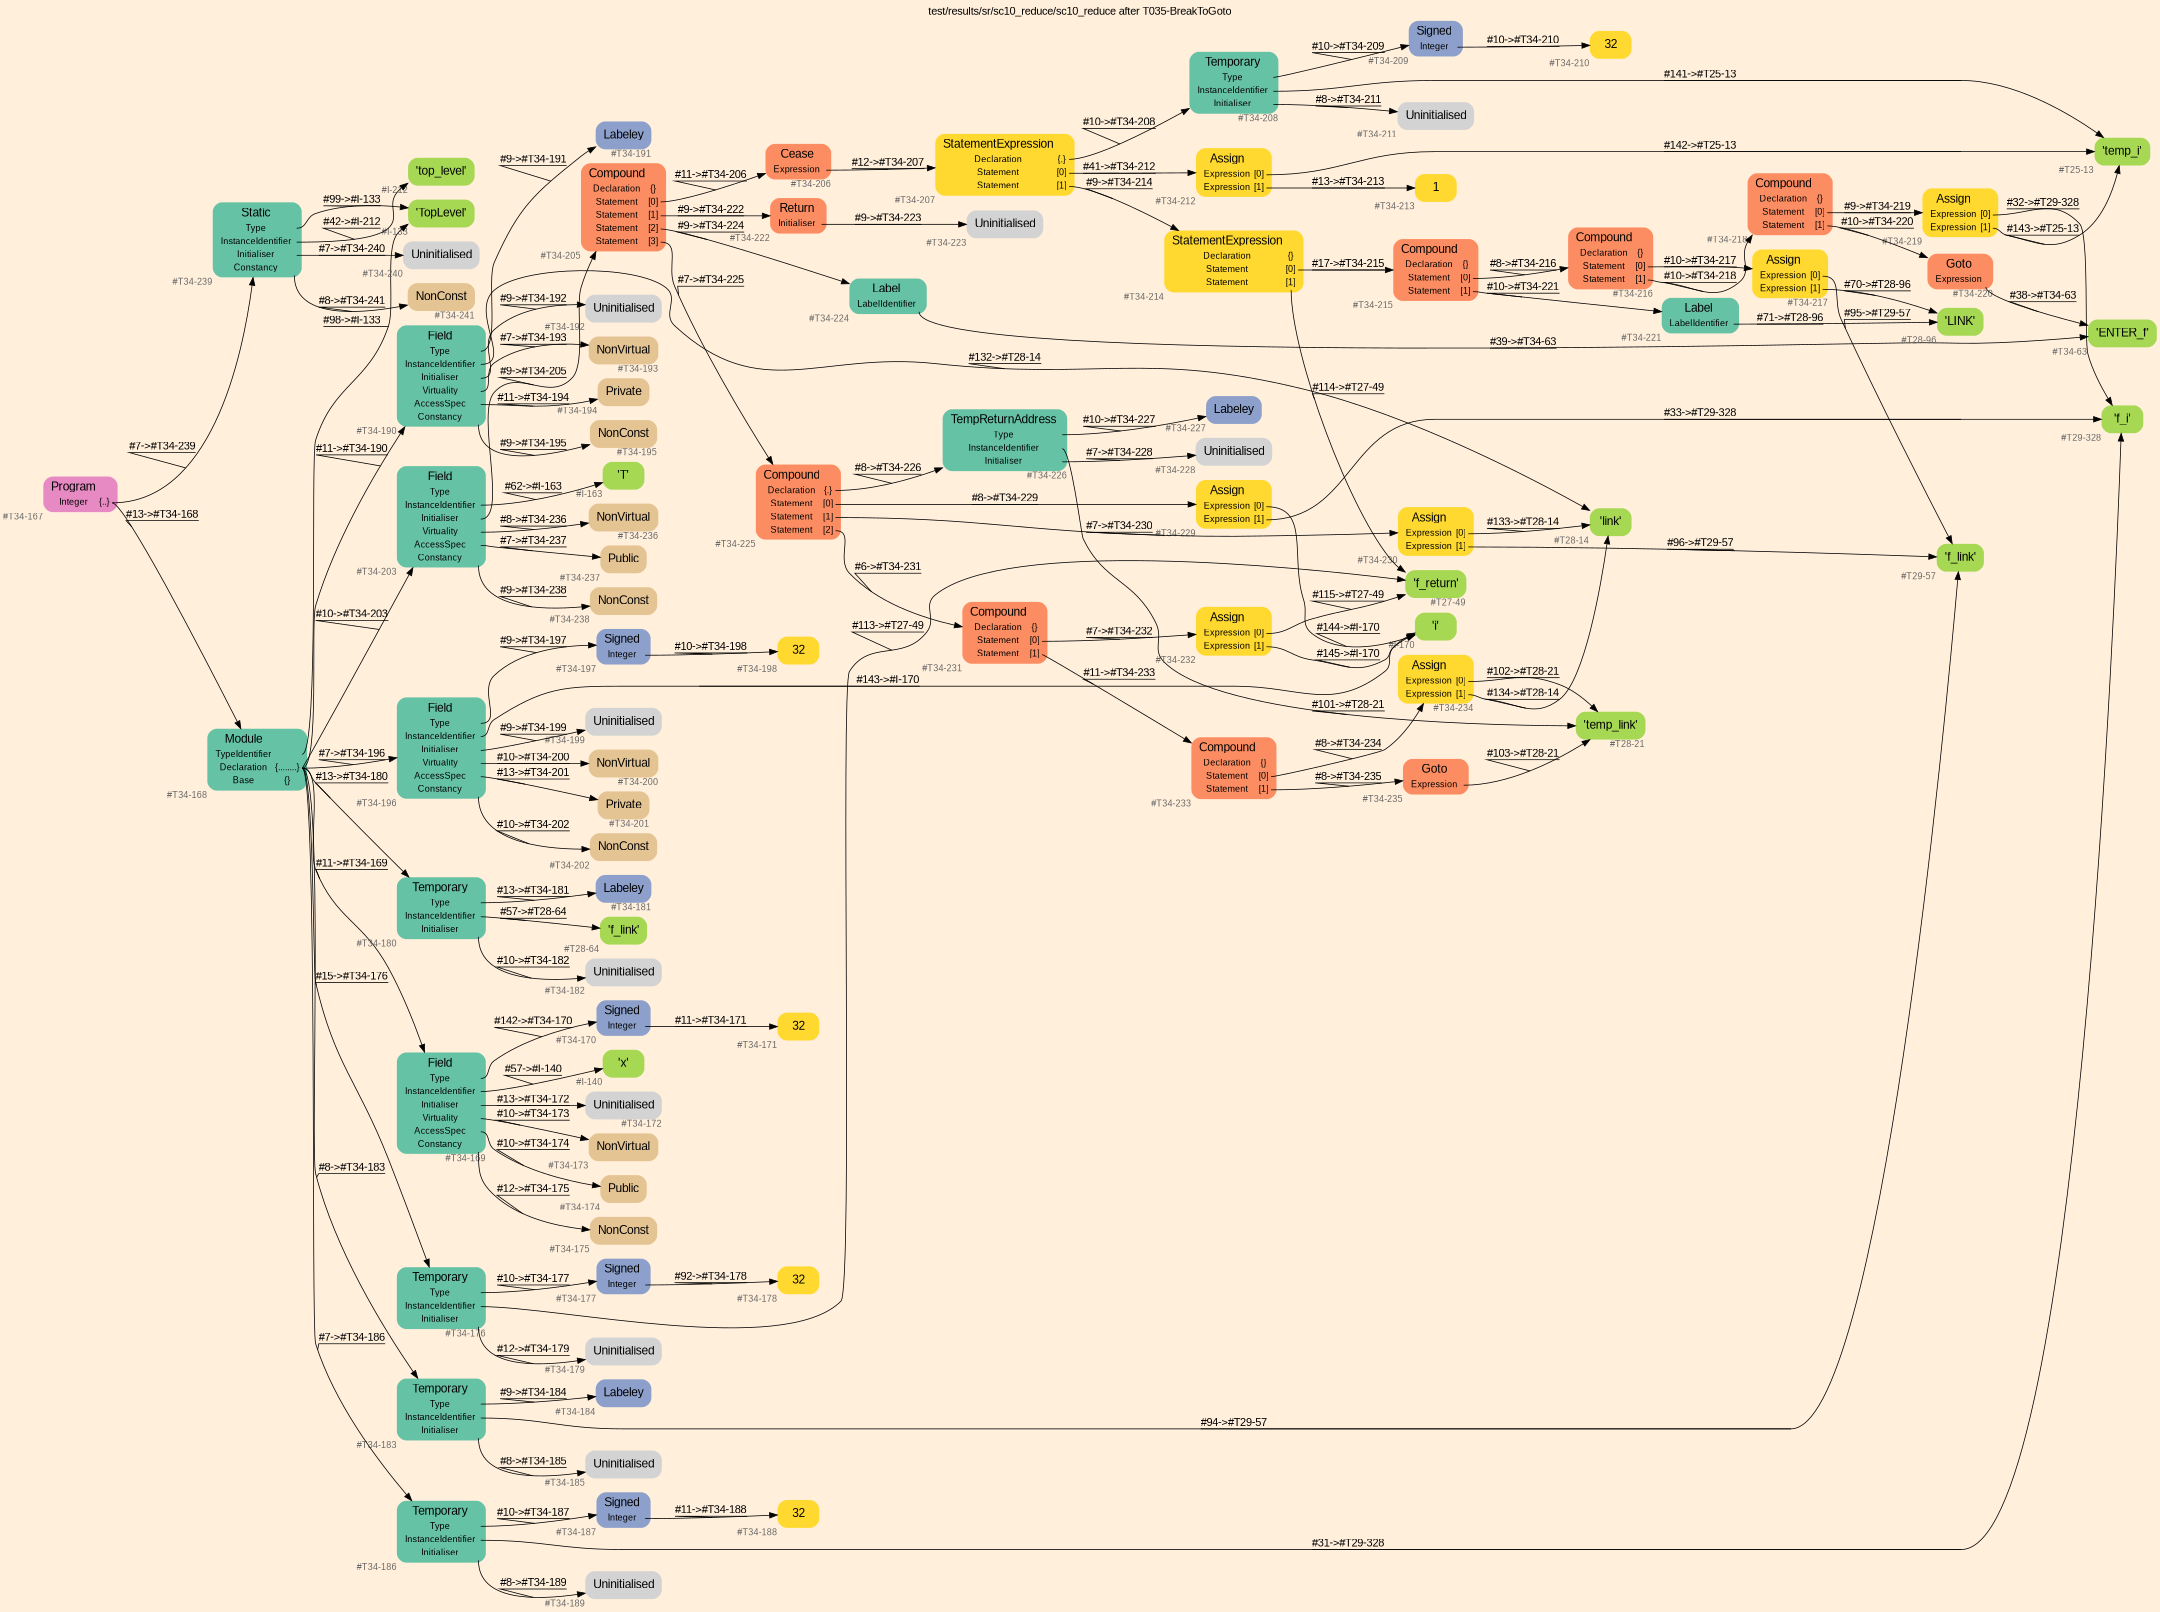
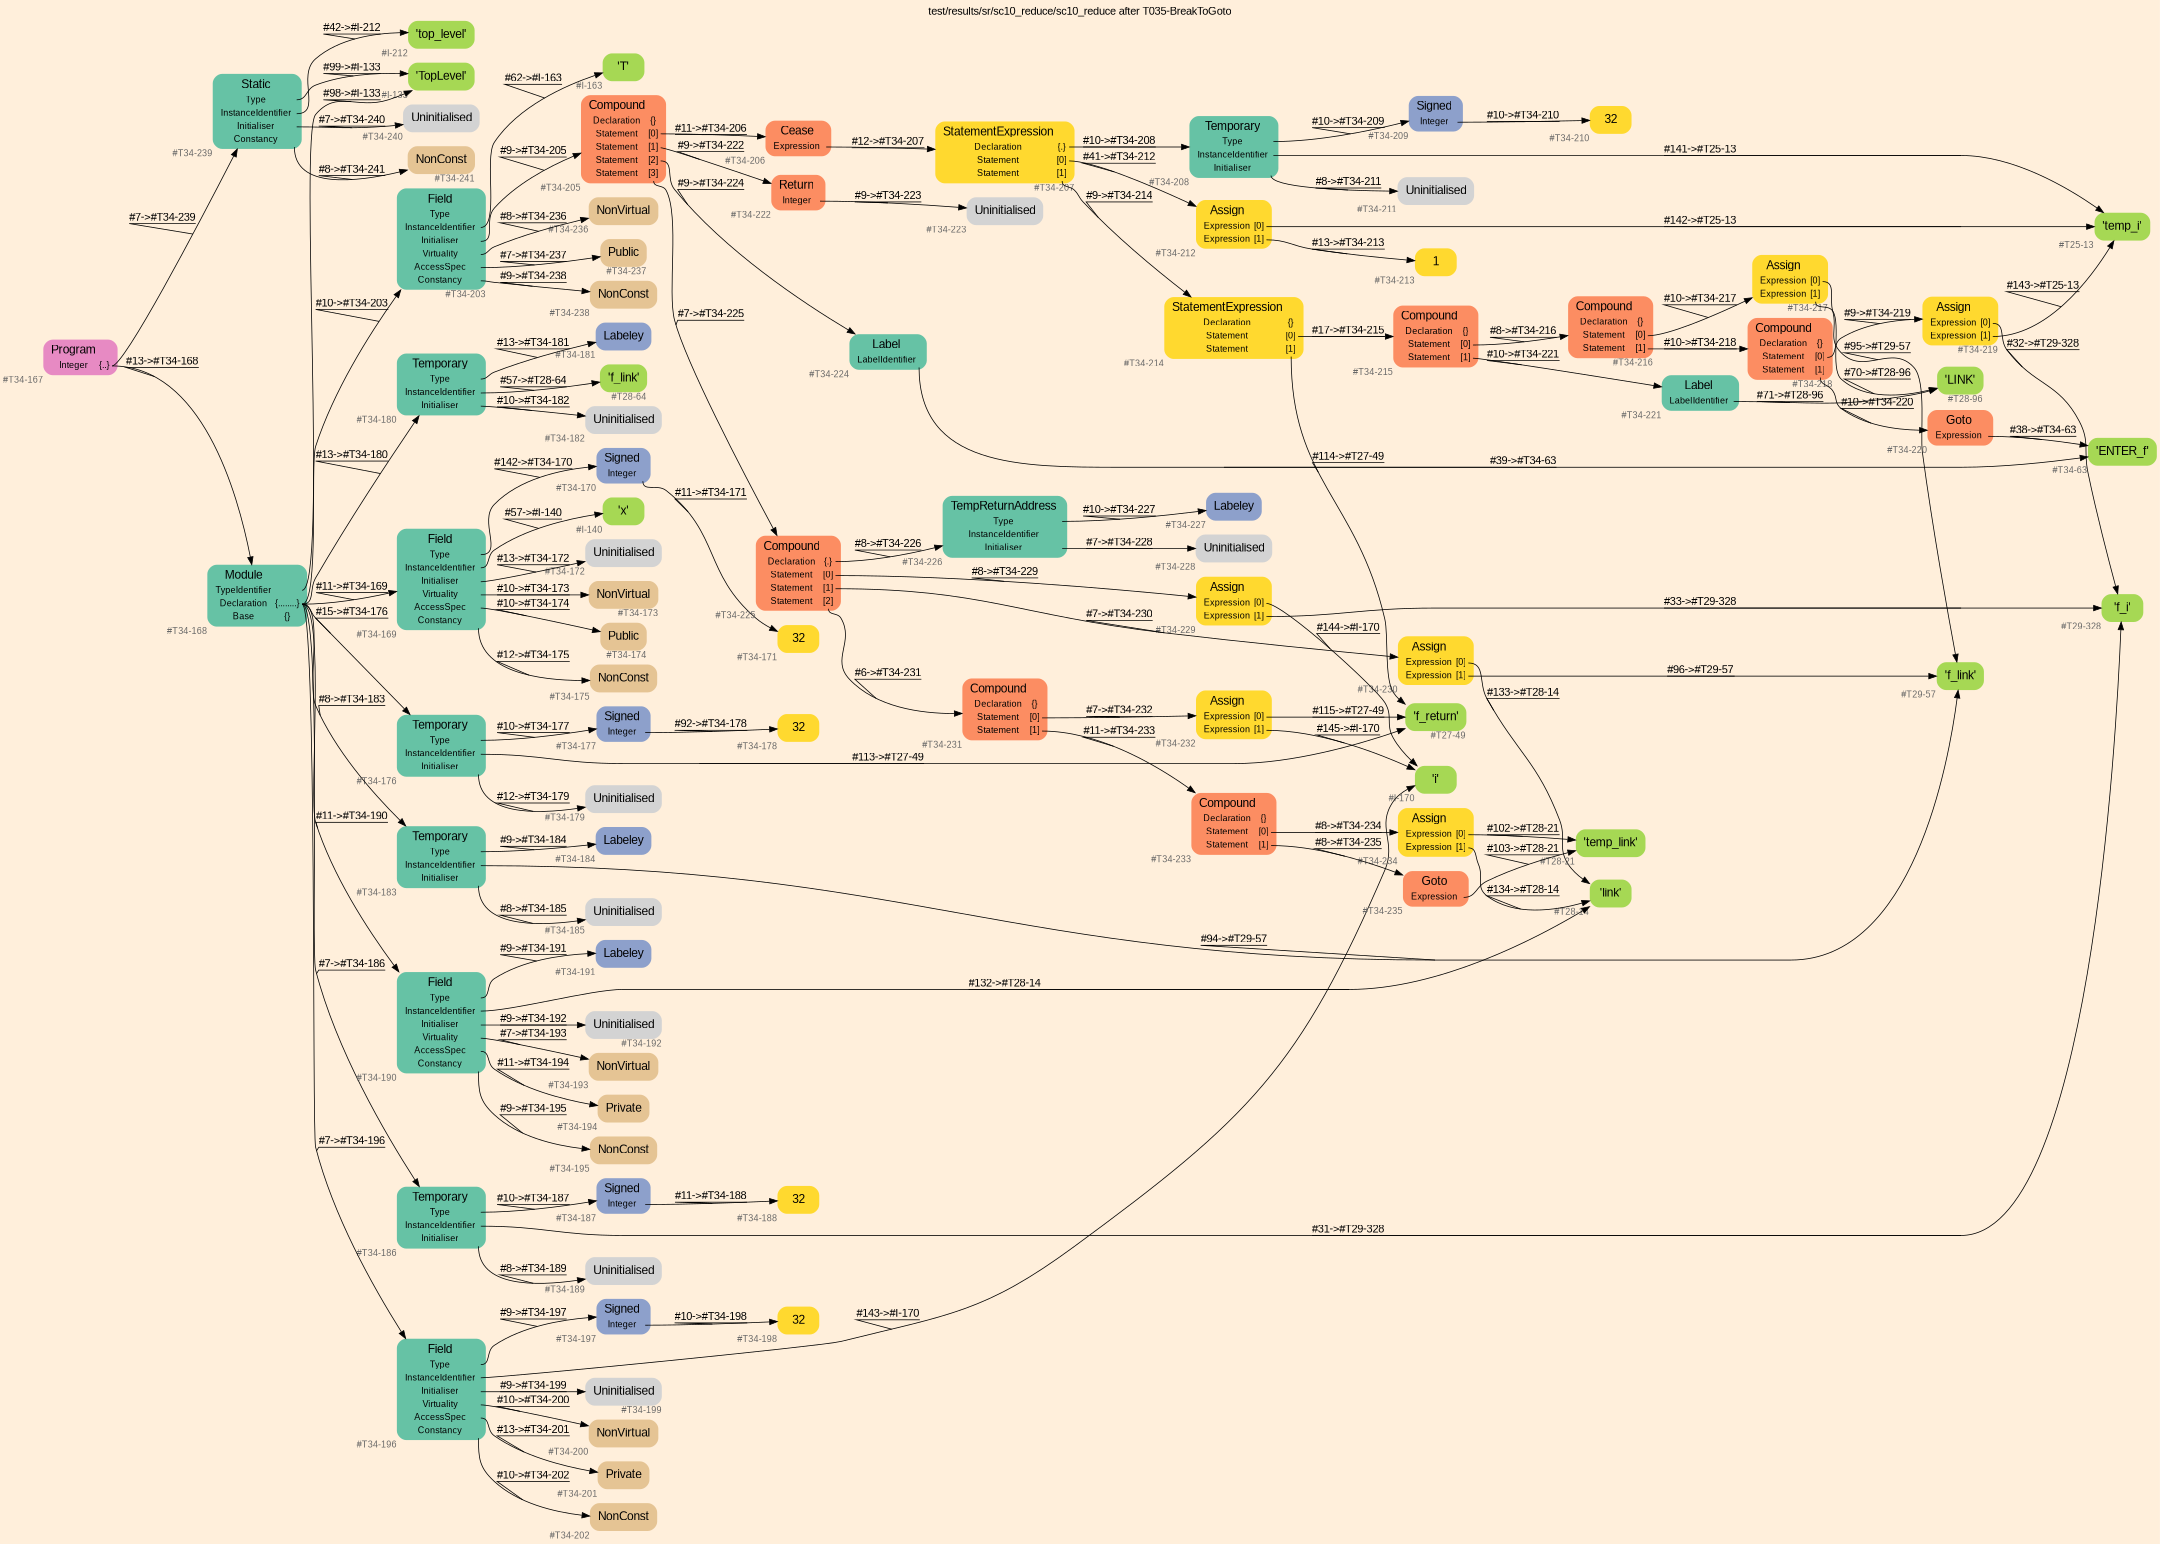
node "Return": text "Initialiser" -> "Integer"
edge "TempReturnAddress" -> "'temp_link'": removed, label "#101->#T28-21"
